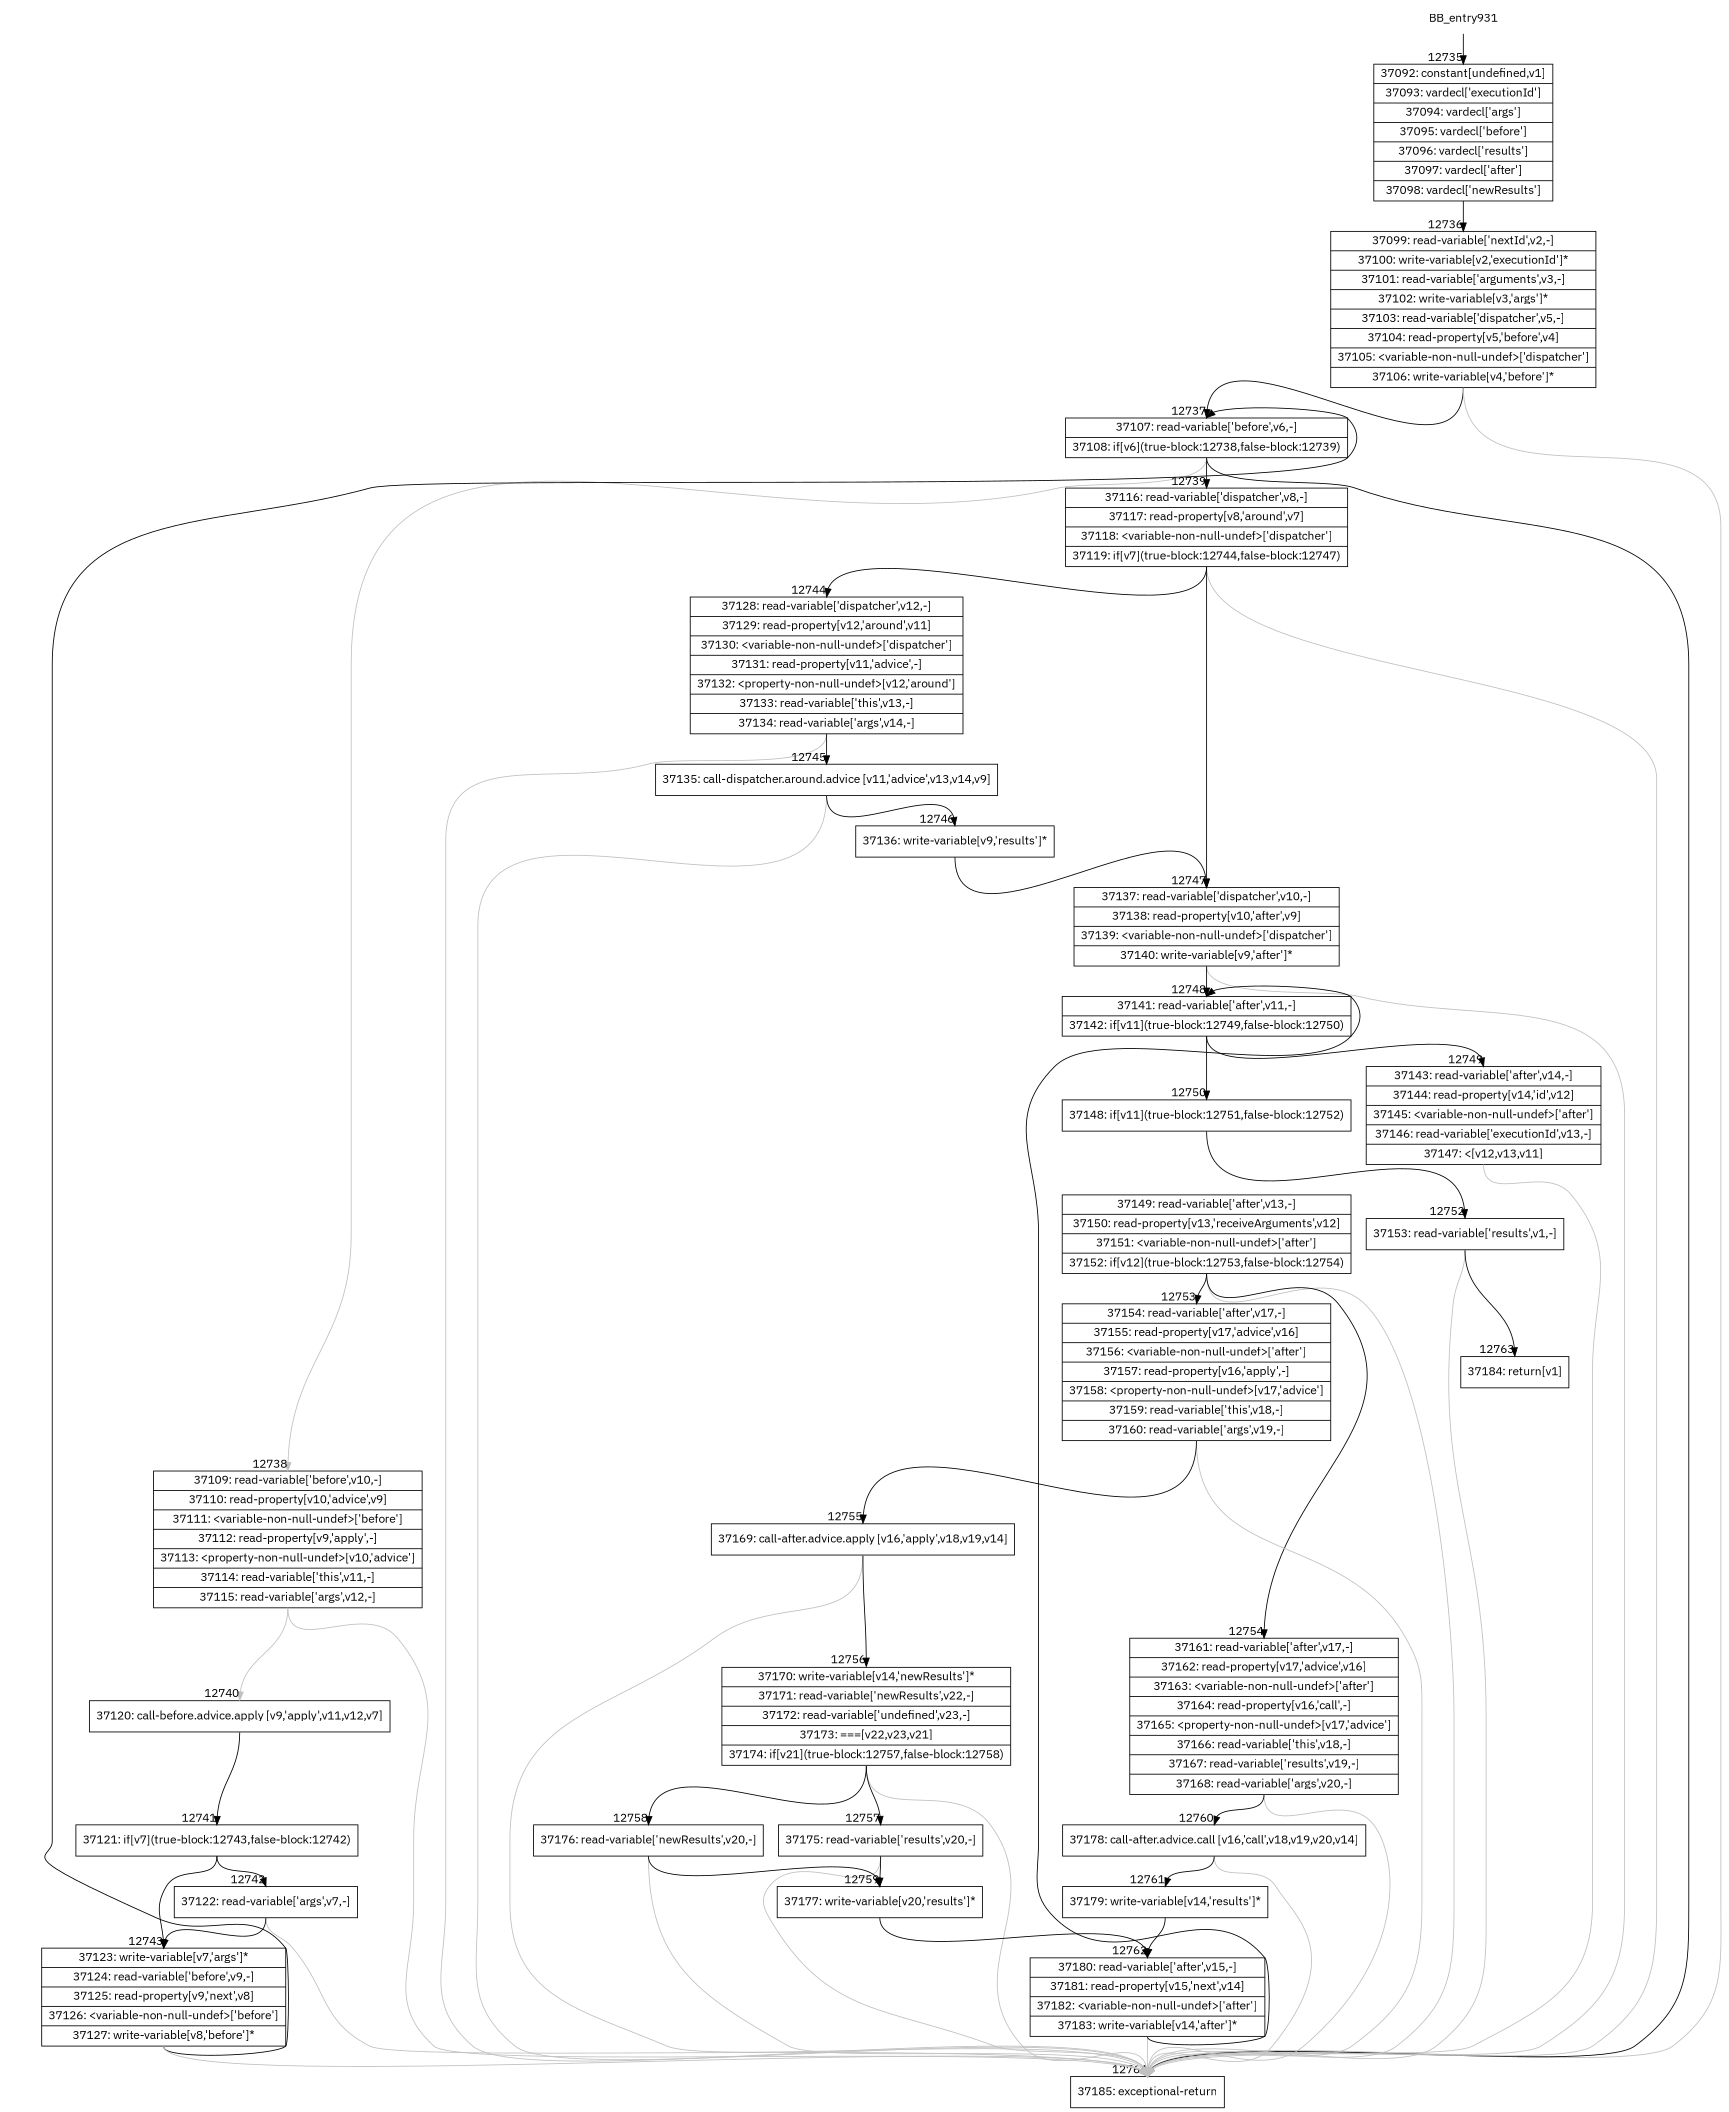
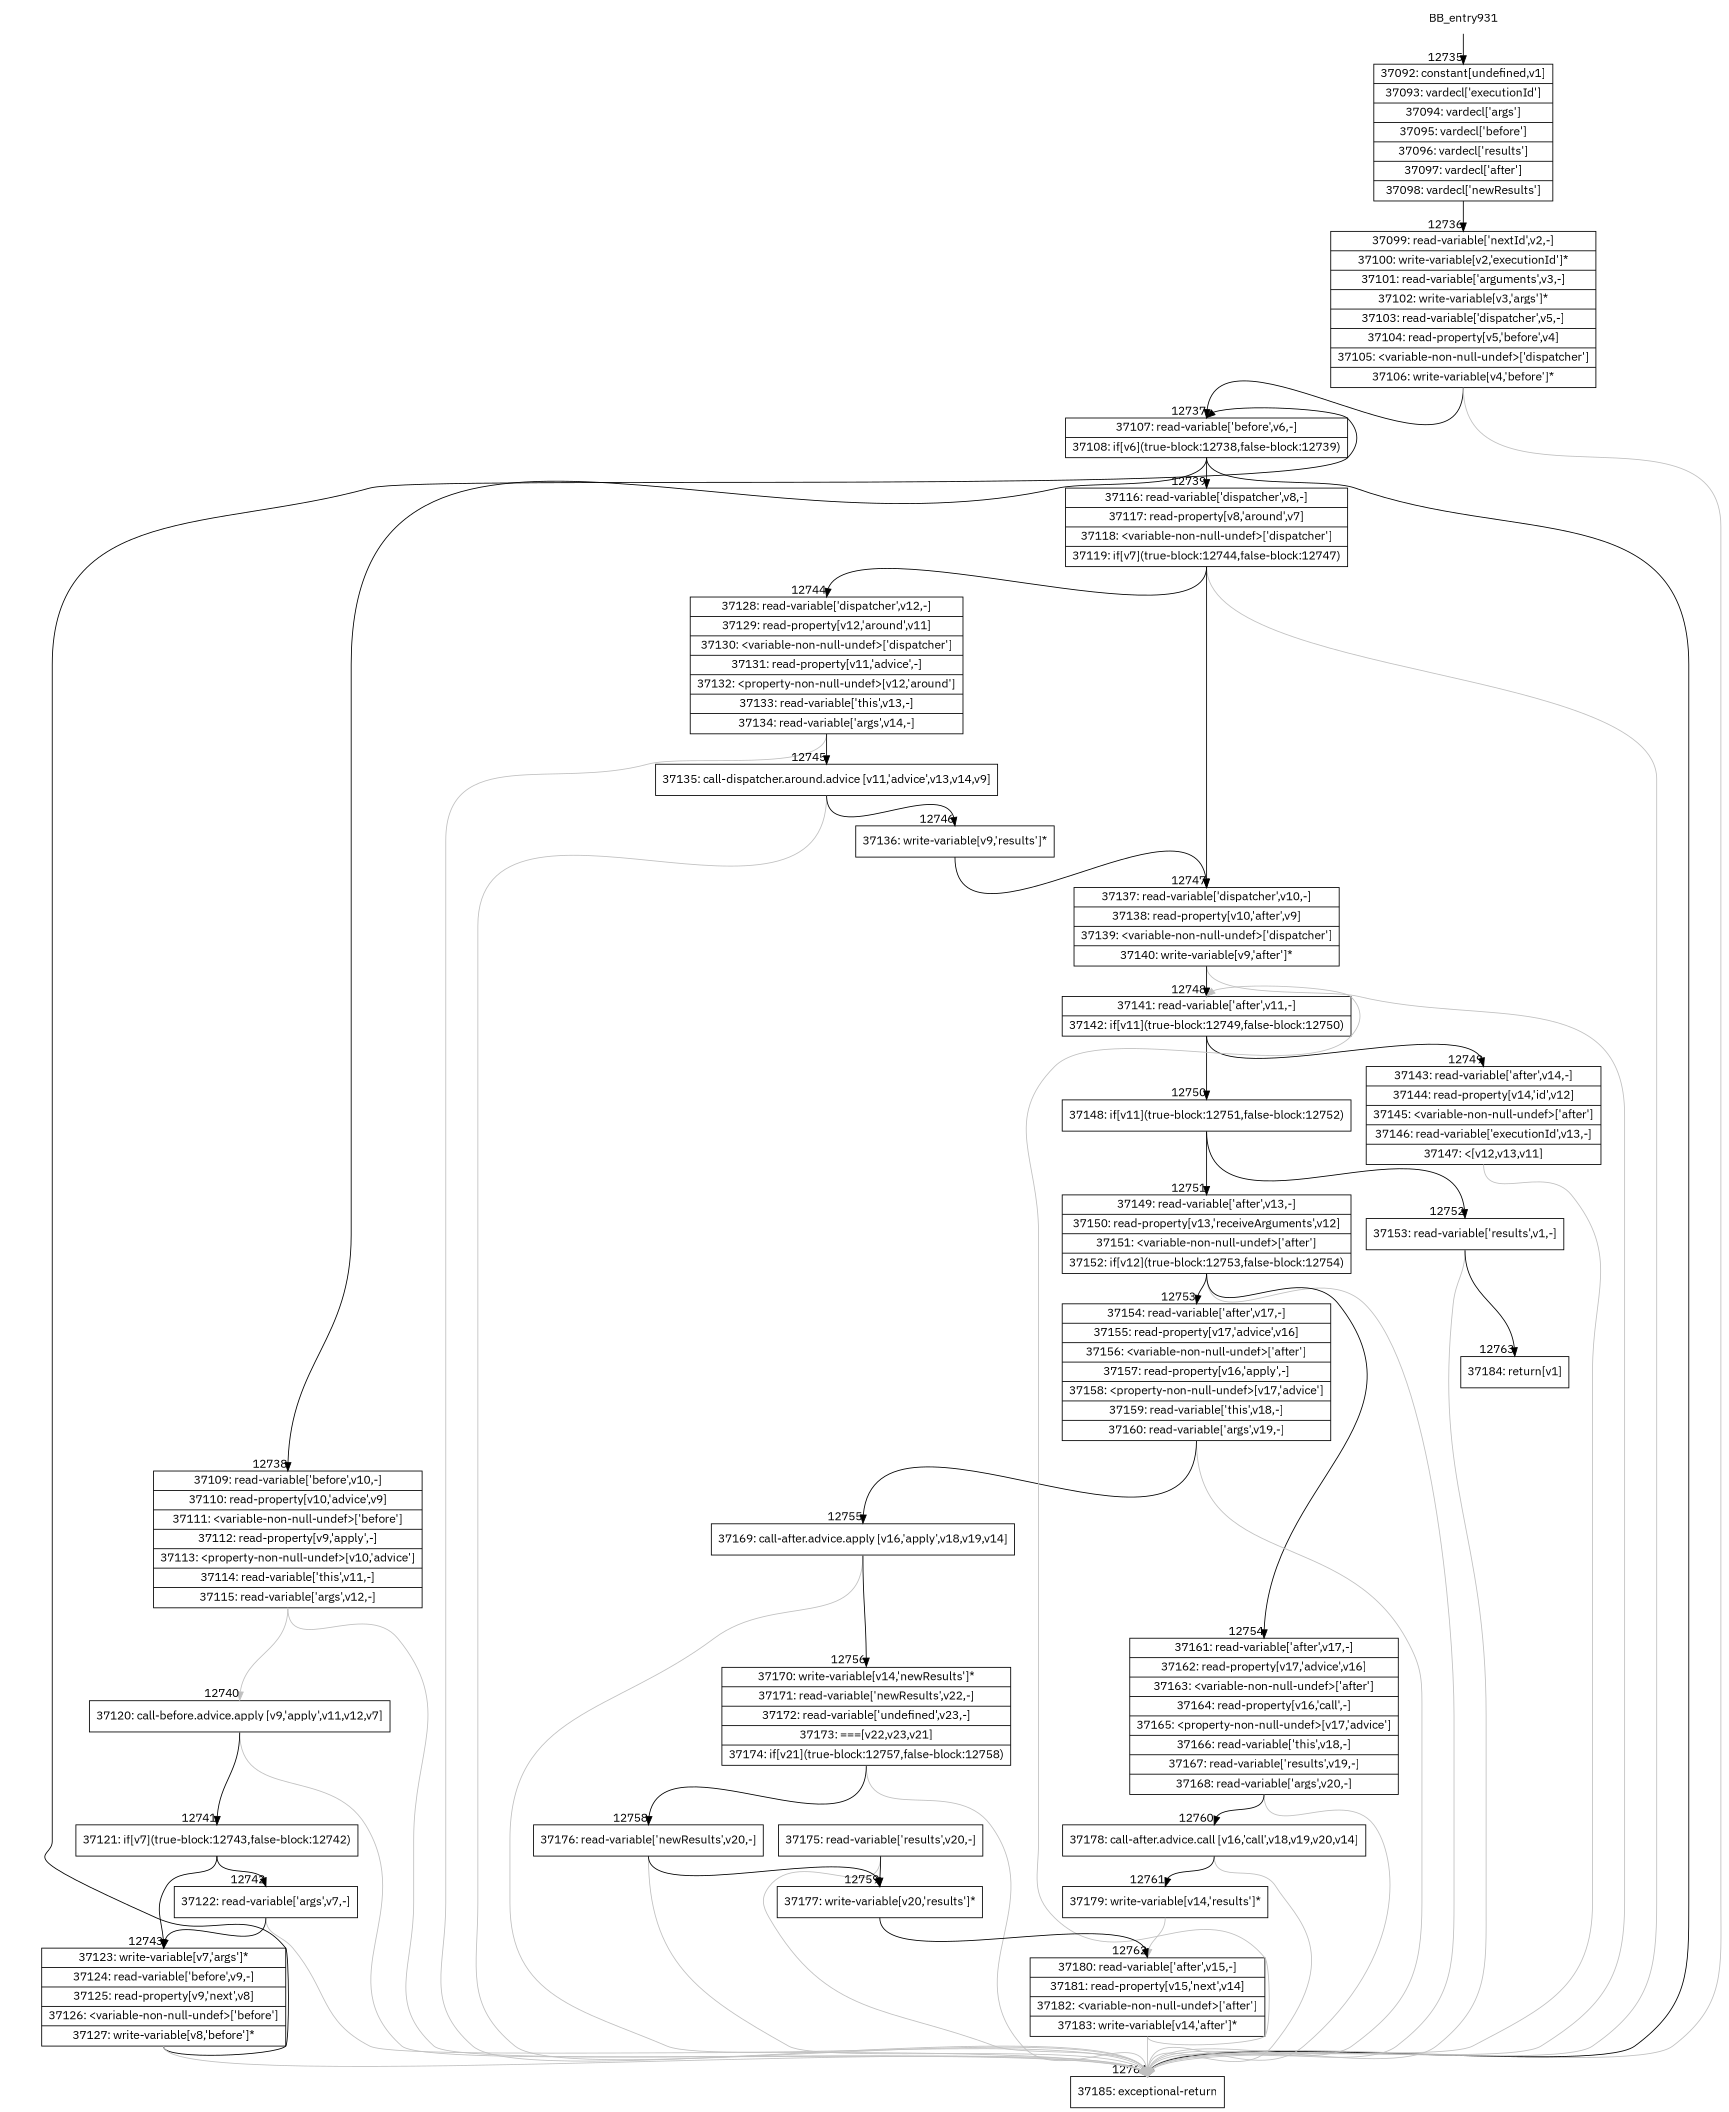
edge "37107: read-variable['before',v6,-]" -> "37109: read-variable['before',v10,-]": color gray -> black
edge "37148: if[v11](true-block:12751,false-block:12752)" -> "37149: read-variable['after',v13,-]": added
edge "37180: read-variable['after',v15,-]" -> "37141: read-variable['after',v11,-]": color black -> gray
edge "37170: write-variable[v14,'newResults']*" -> "37175: read-variable['results',v20,-]": removed
edge "37179: write-variable[v14,'results']*" -> "37180: read-variable['after',v15,-]": color black -> gray
edge "37120: call-before.advice.apply [v9,'apply',v11,v12,v7]" -> "37185: exceptional-return": added
